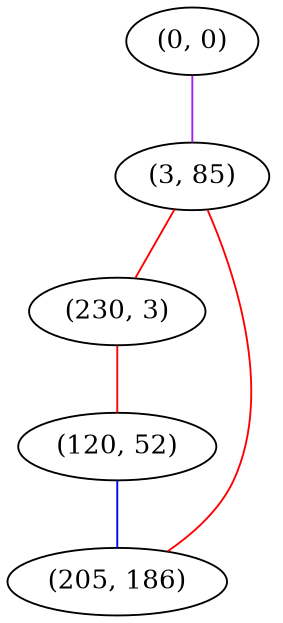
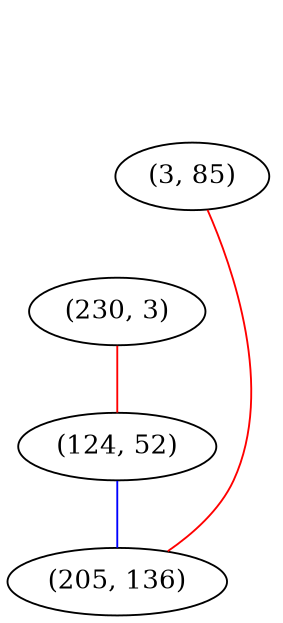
node "(0, 0)": removed
edge "(3, 85)" -- "(230, 3)": removed
node "(120, 52)": label "(120, 52)" -> "(124, 52)"
node "(205, 186)": label "(205, 186)" -> "(205, 136)"
